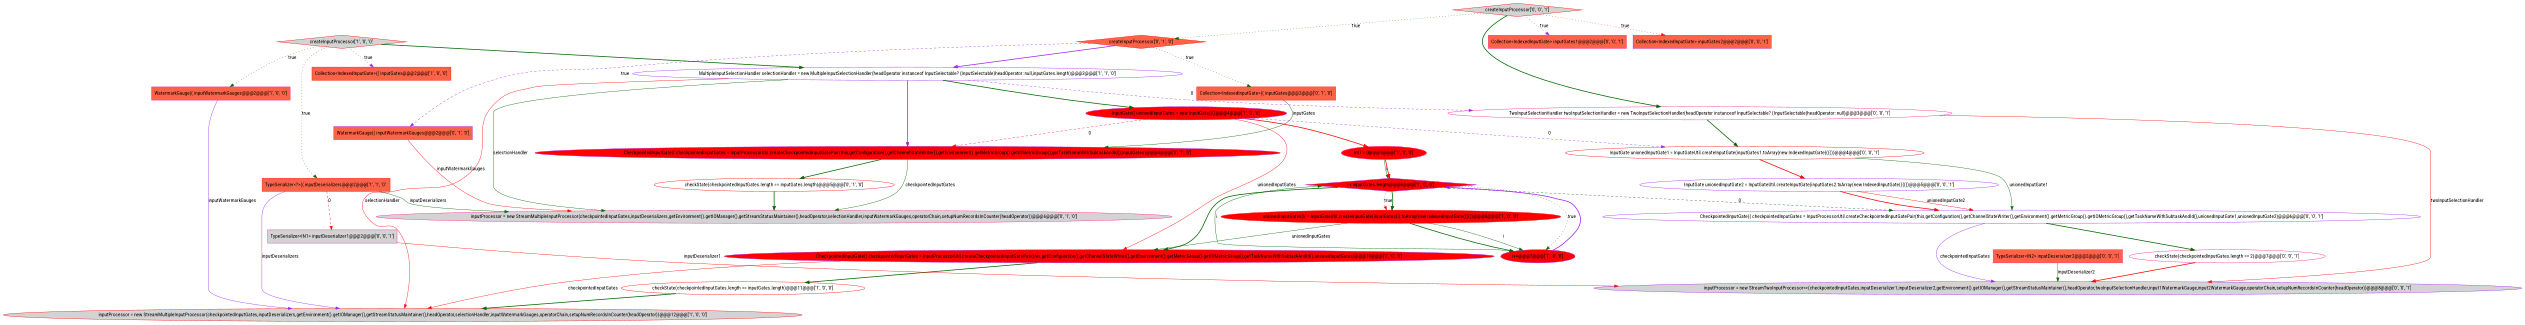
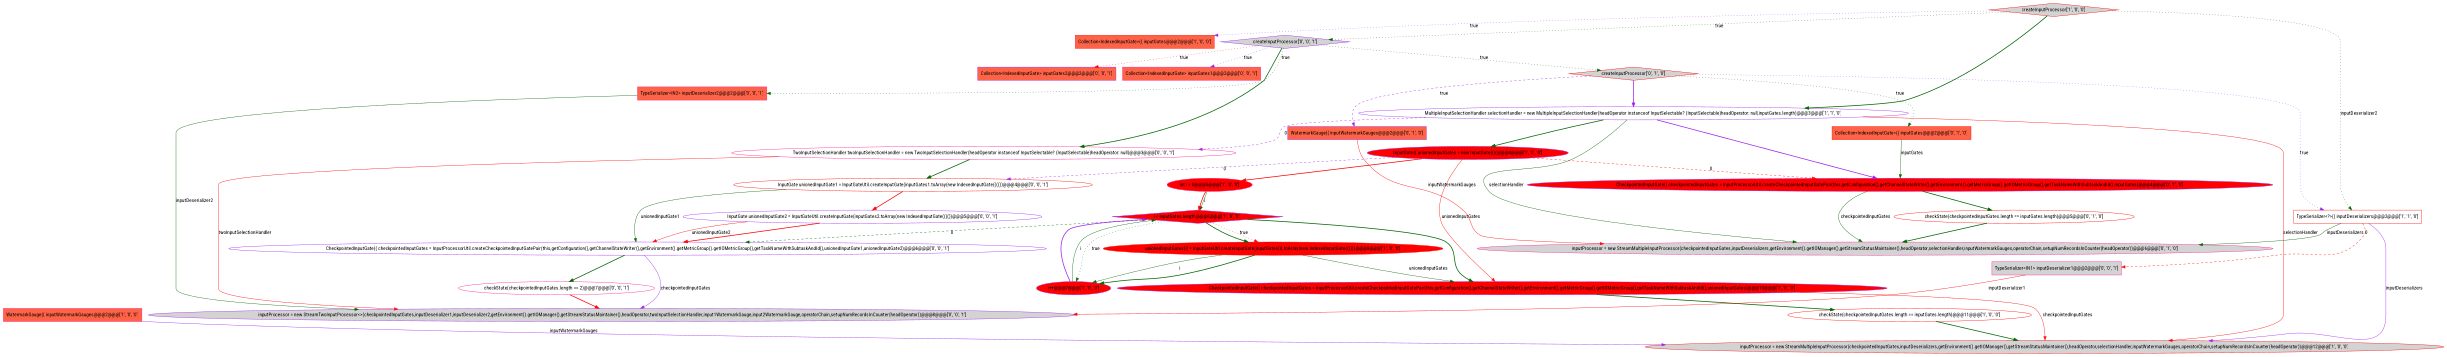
node "createInputProcessor['0', '0', '1']": color red -> purple
node "createInputProcessor['0', '1', '0']": fillcolor tomato -> lightgray
edge "createInputProcessor['1', '0', '0']" -> "WatermarkGauge(( inputWatermarkGauges@@@2@@@['1', '0', '0']": now "createInputProcessor['1', '0', '0']" -> "createInputProcessor['0', '0', '1']"
edge "createInputProcessor['0', '1', '0']" -> "TypeSerializer<?>(( inputDeserializers@@@2@@@['1', '1', '0']": added, label "true"
edge "createInputProcessor['0', '0', '1']" -> "TypeSerializer<IN2> inputDeserializer2@@@2@@@['0', '0', '1']": added, label "true"
edge "createInputProcessor['1', '0', '0']" -> "TypeSerializer<?>(( inputDeserializers@@@2@@@['1', '1', '0']": label "true" -> "inputDeserializer2"
node "TypeSerializer<?>(( inputDeserializers@@@2@@@['1', '1', '0']": fillcolor tomato -> white
